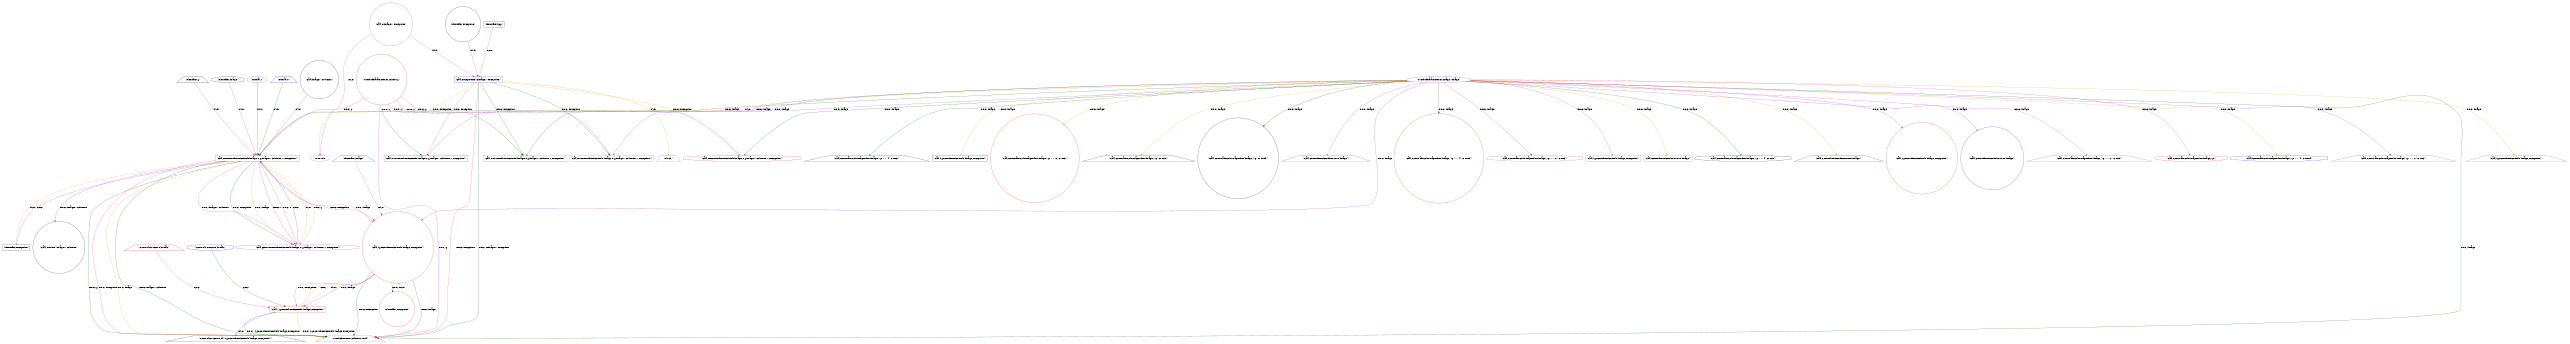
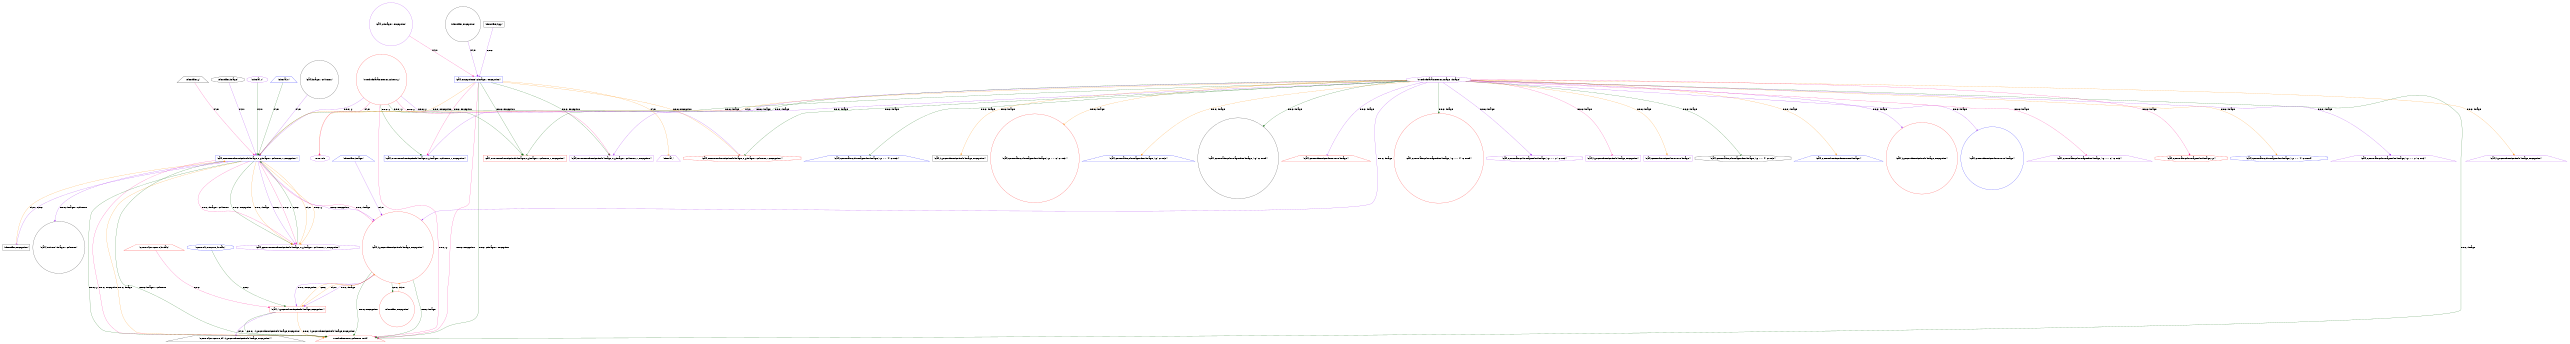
edge "(Call,&image->exception)" -> "1000105": now "(MethodParameterIn,ssize_t y)" -> "1000105"
node "(Block,)": label "(Block,)" -> "(Literal,)"
